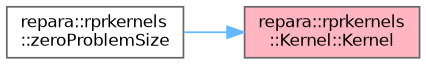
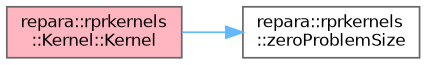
edge "repara::rprkernels ::zeroProblemSize" -> "repara::rprkernels ::Kernel::Kernel": reversed
